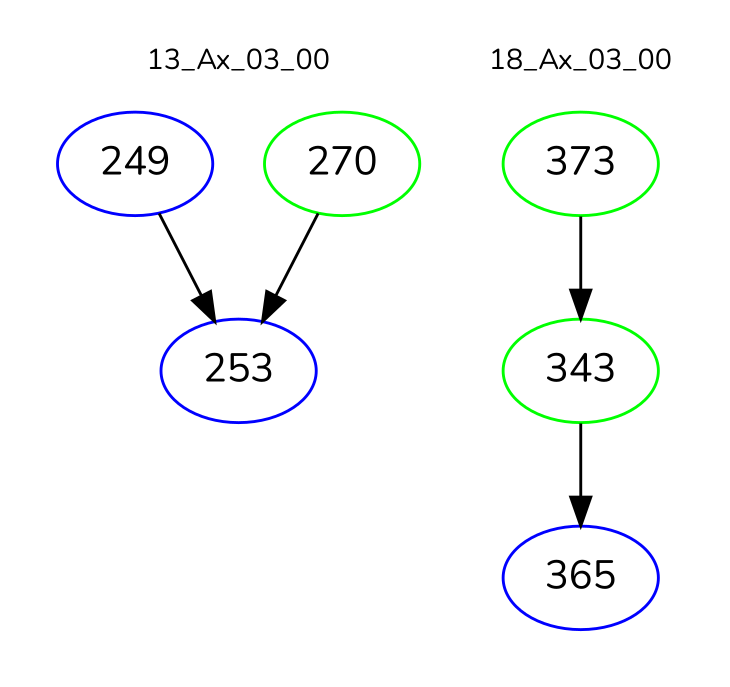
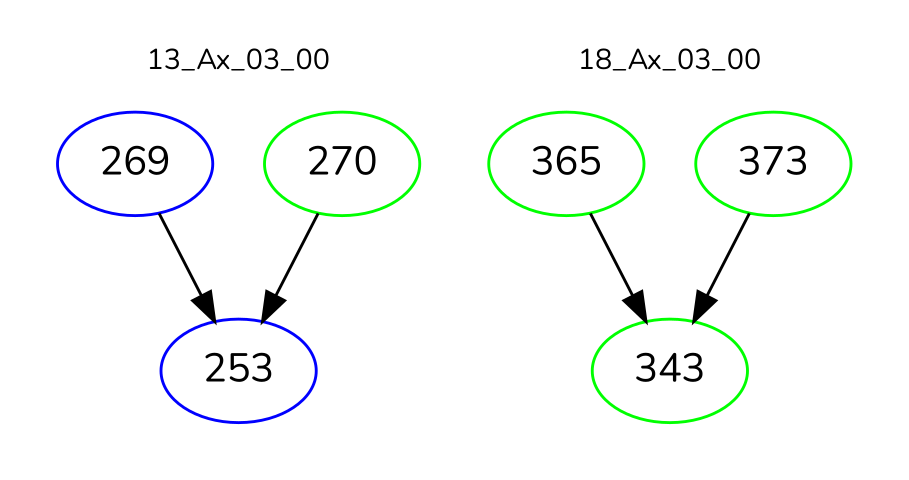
node "249": label "249" -> "269"
edge "343" -> "365": reversed
node "365": color blue -> green
